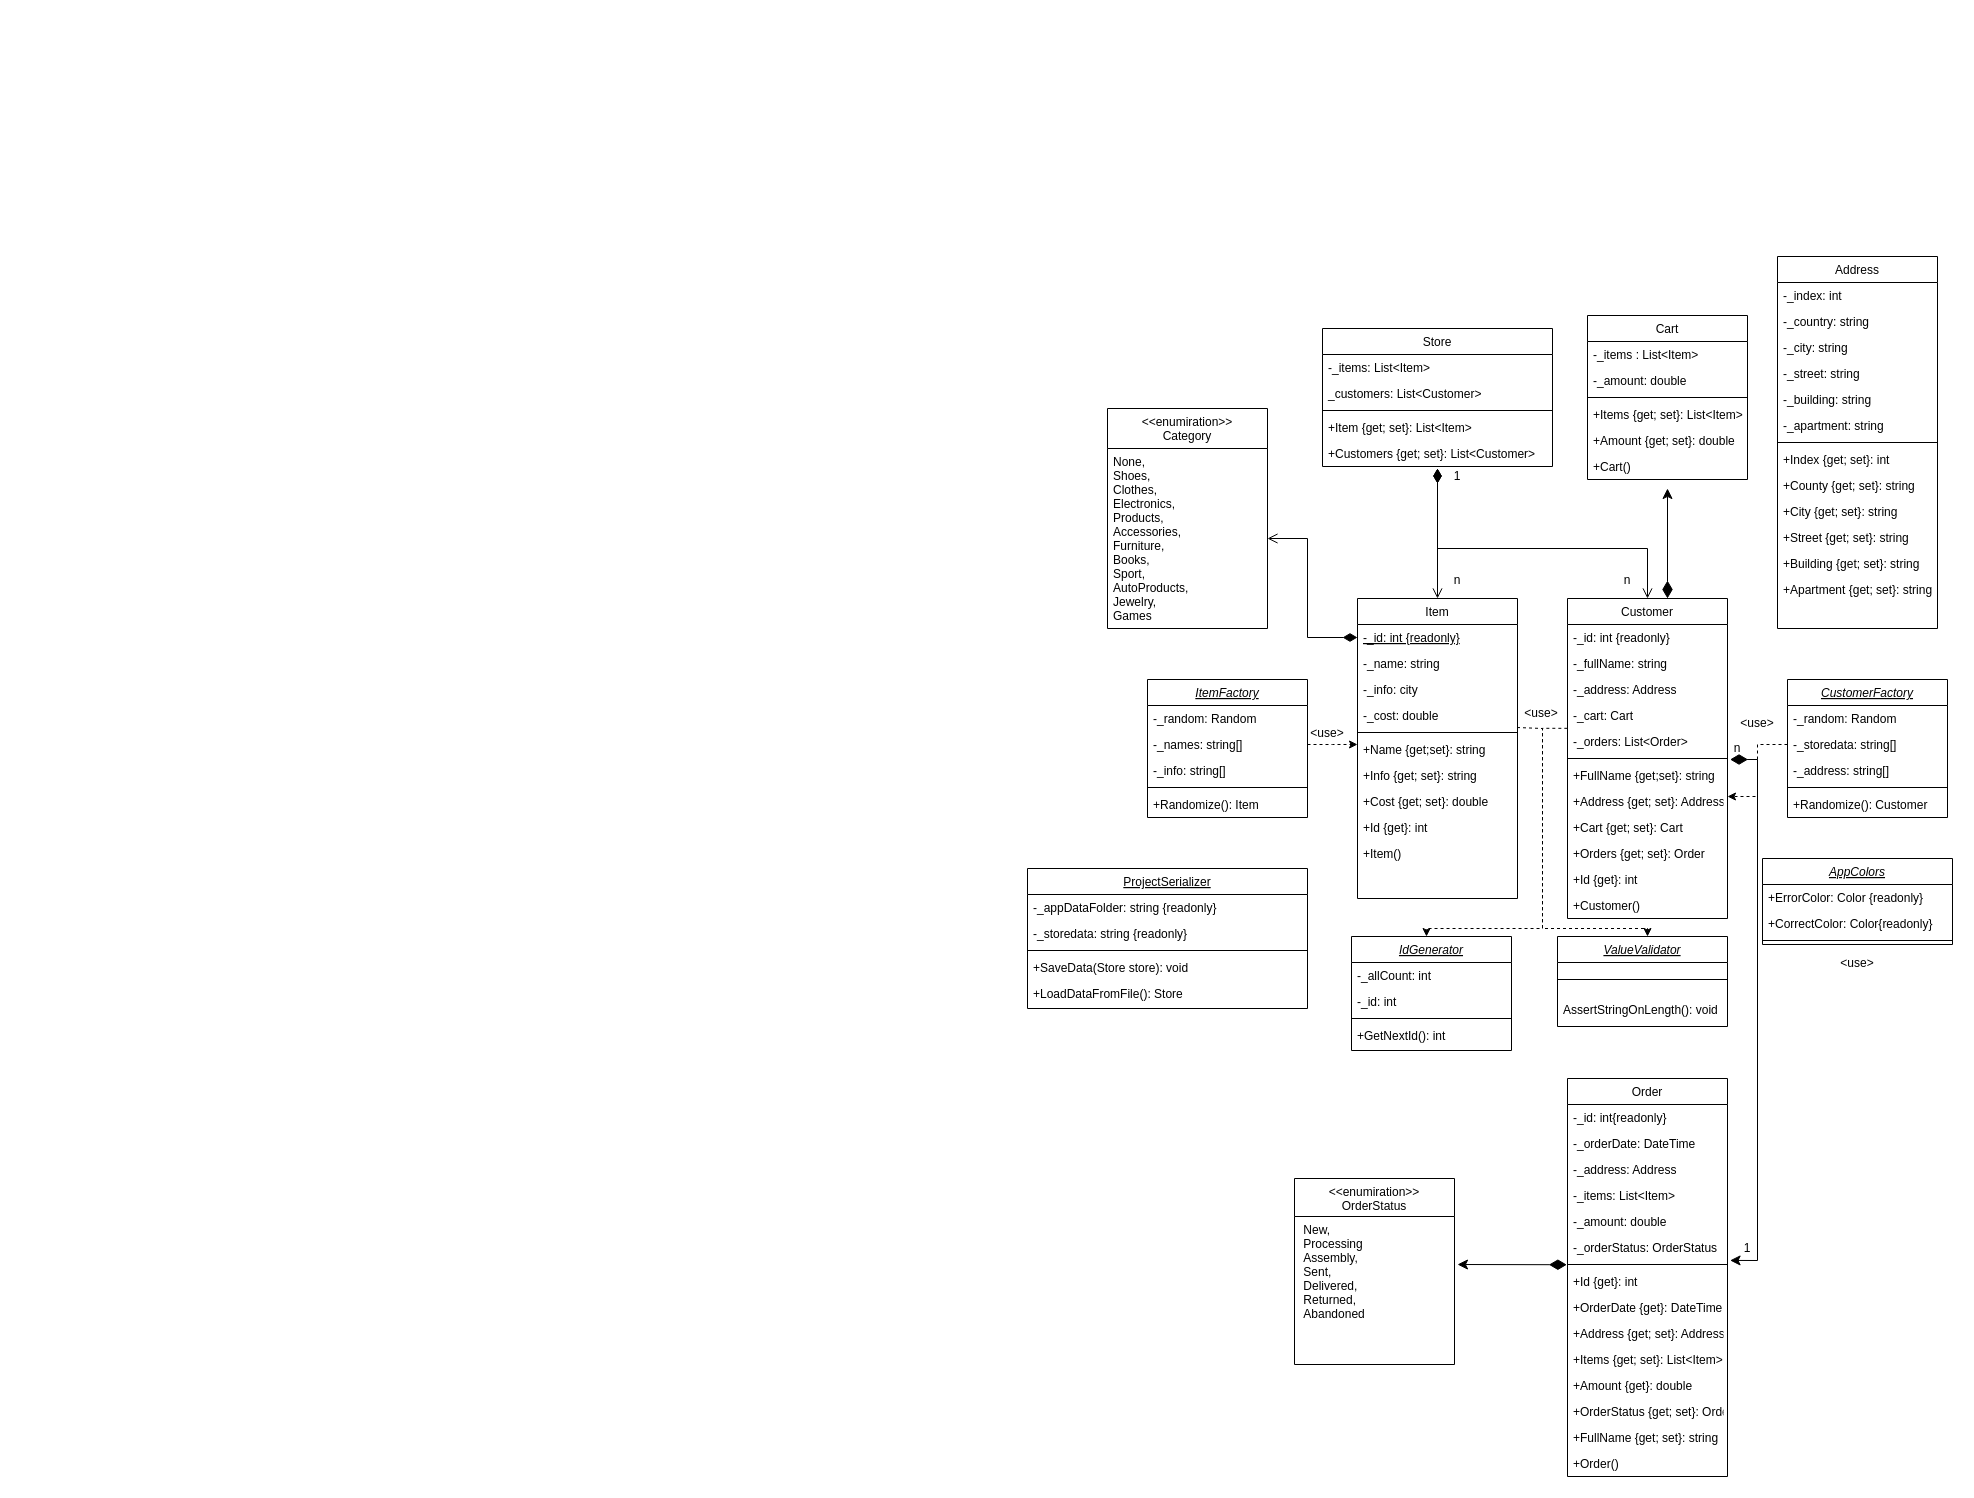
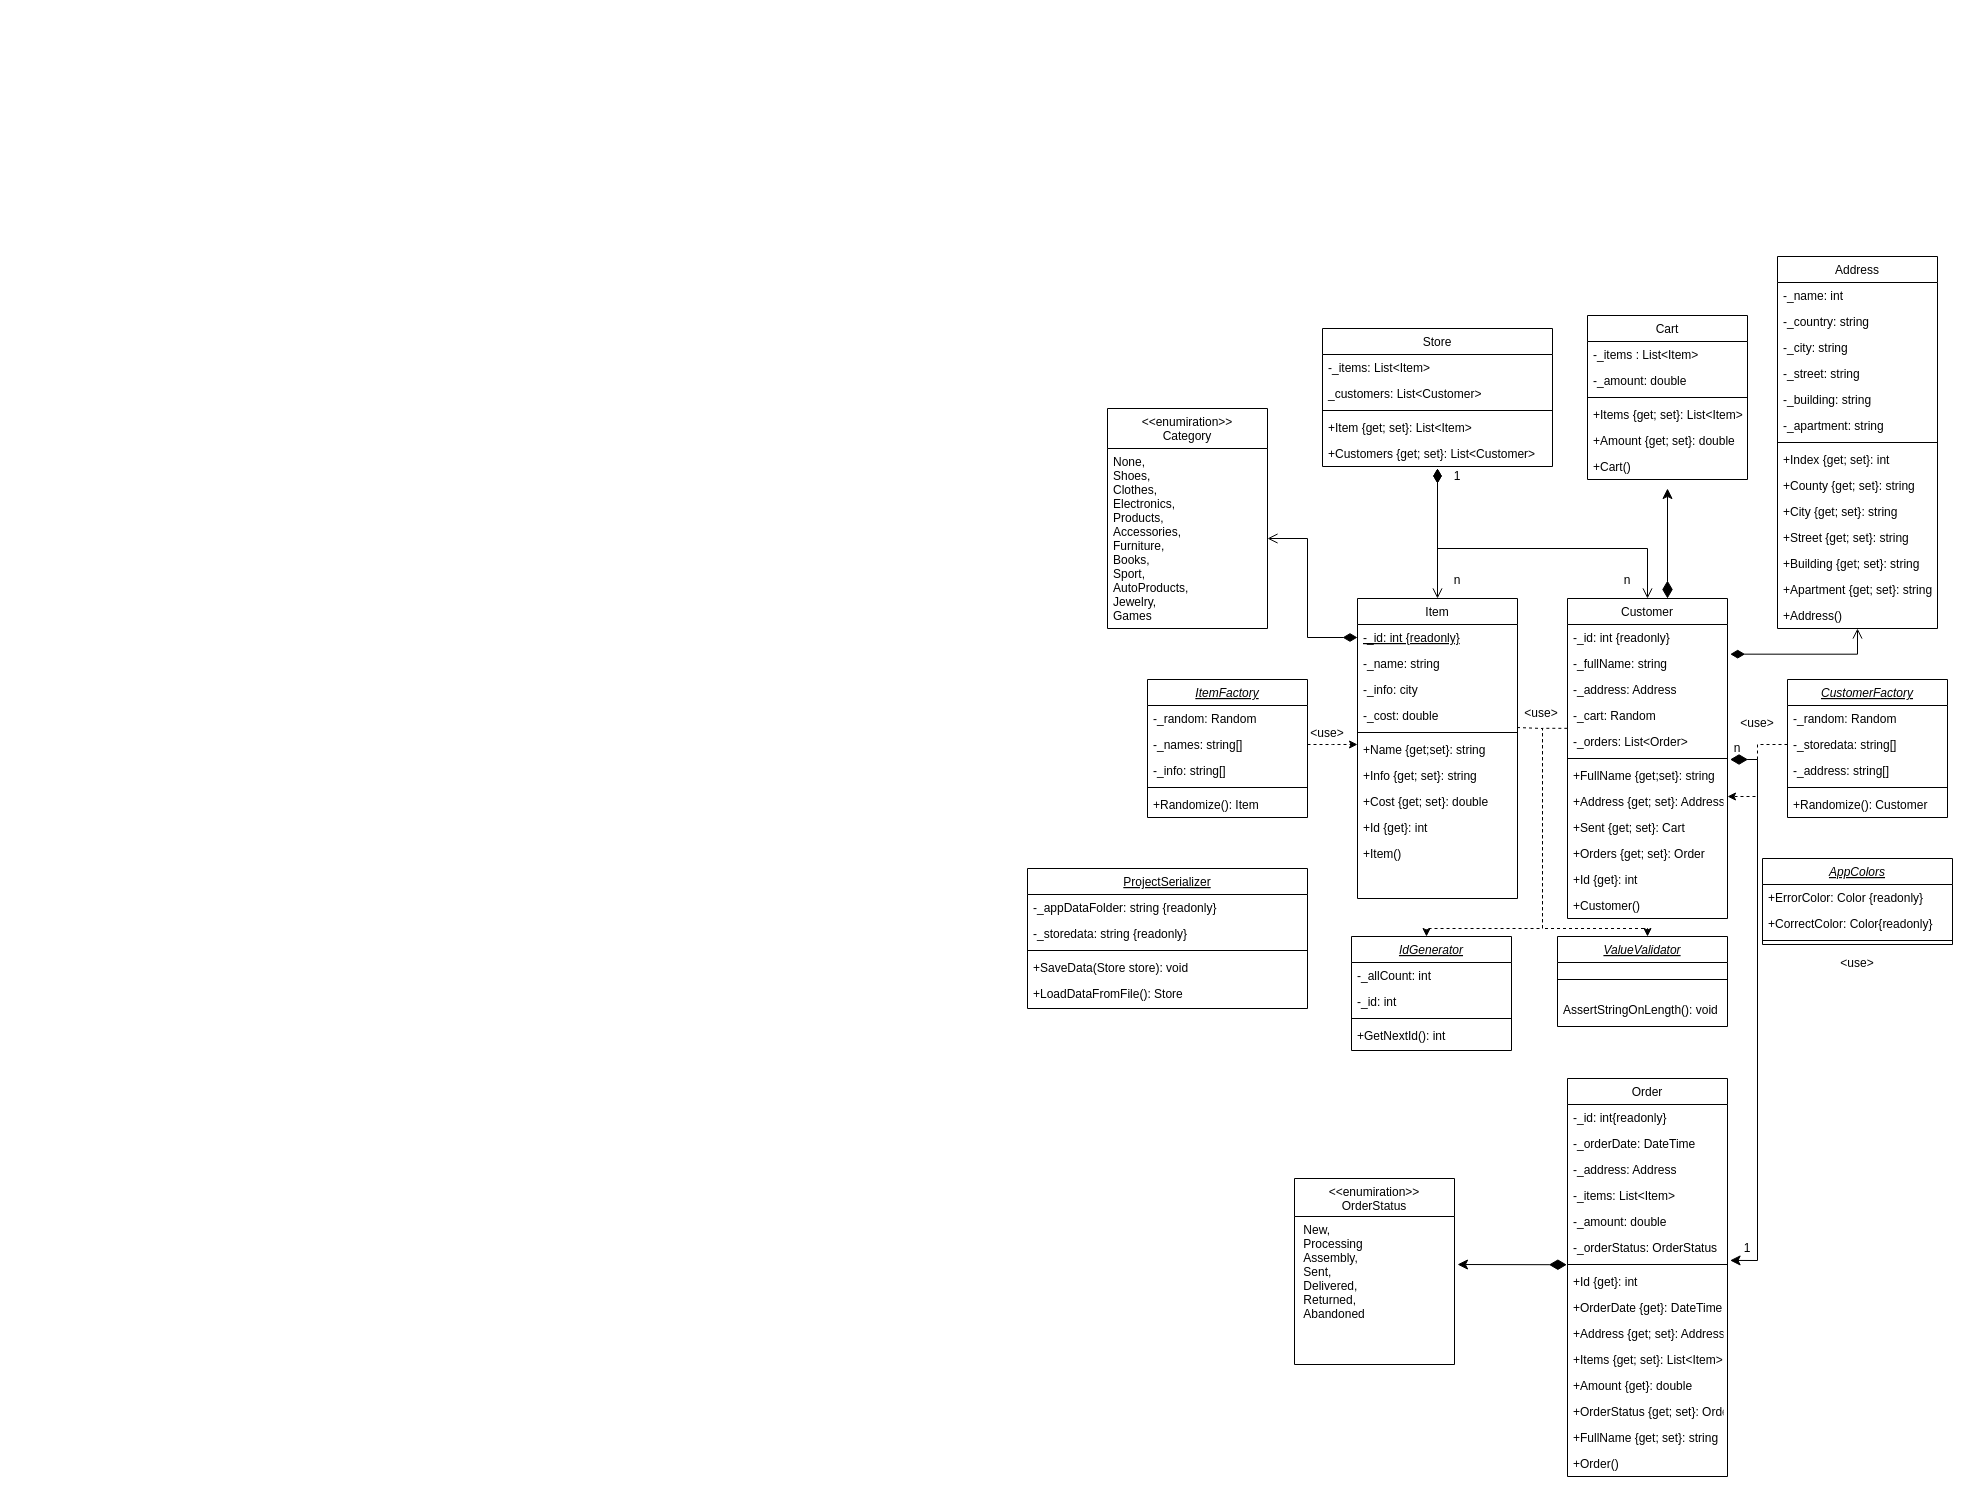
node "-_index: int": label "-_index: int" -> "-_name: int"
node "+Address()": added
edge "Address" -- "-_fullName: string": added
node "-_cart: Cart": label "-_cart: Cart" -> "-_cart: Random"
node "+Cart {get; set}: Cart": label "+Cart {get; set}: Cart" -> "+Sent {get; set}: Cart"
